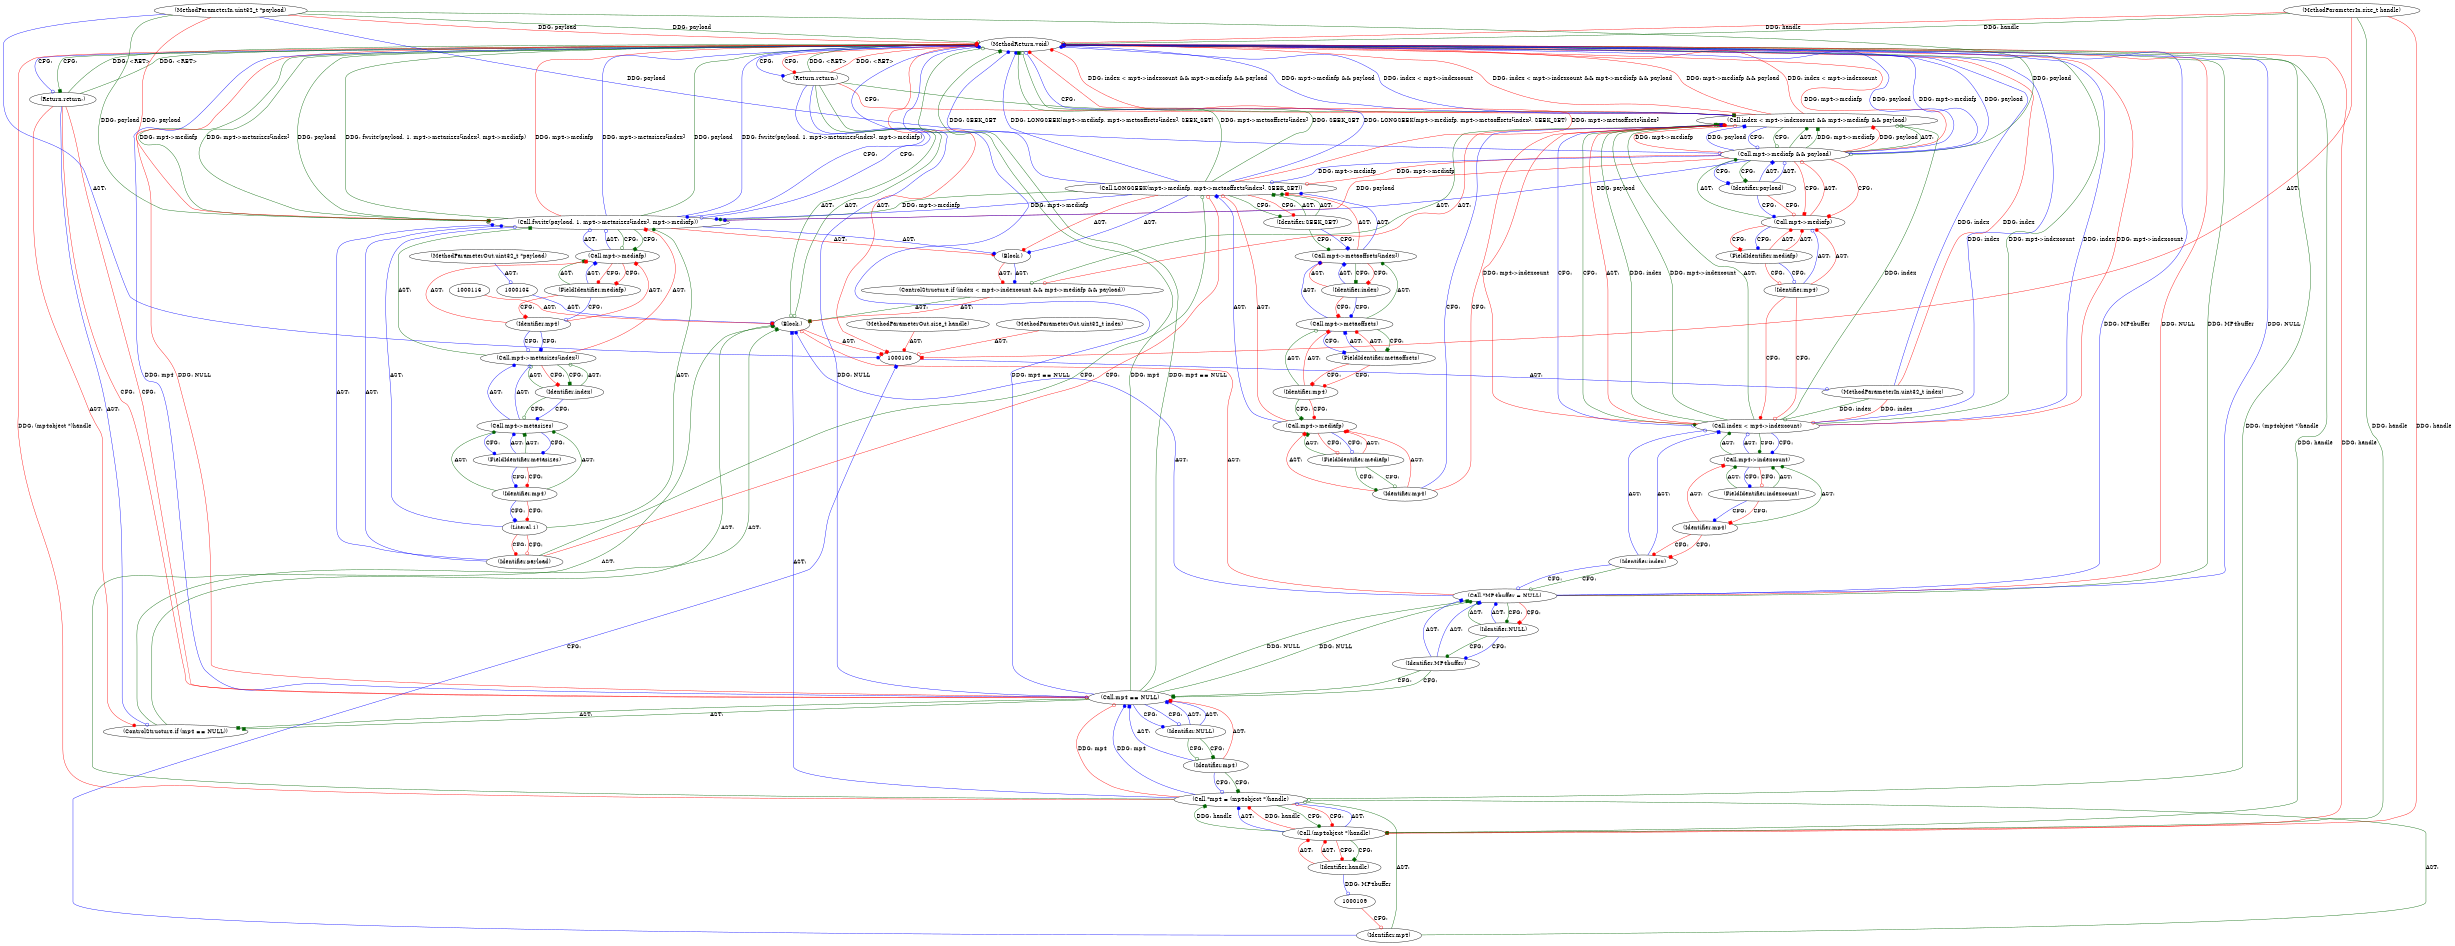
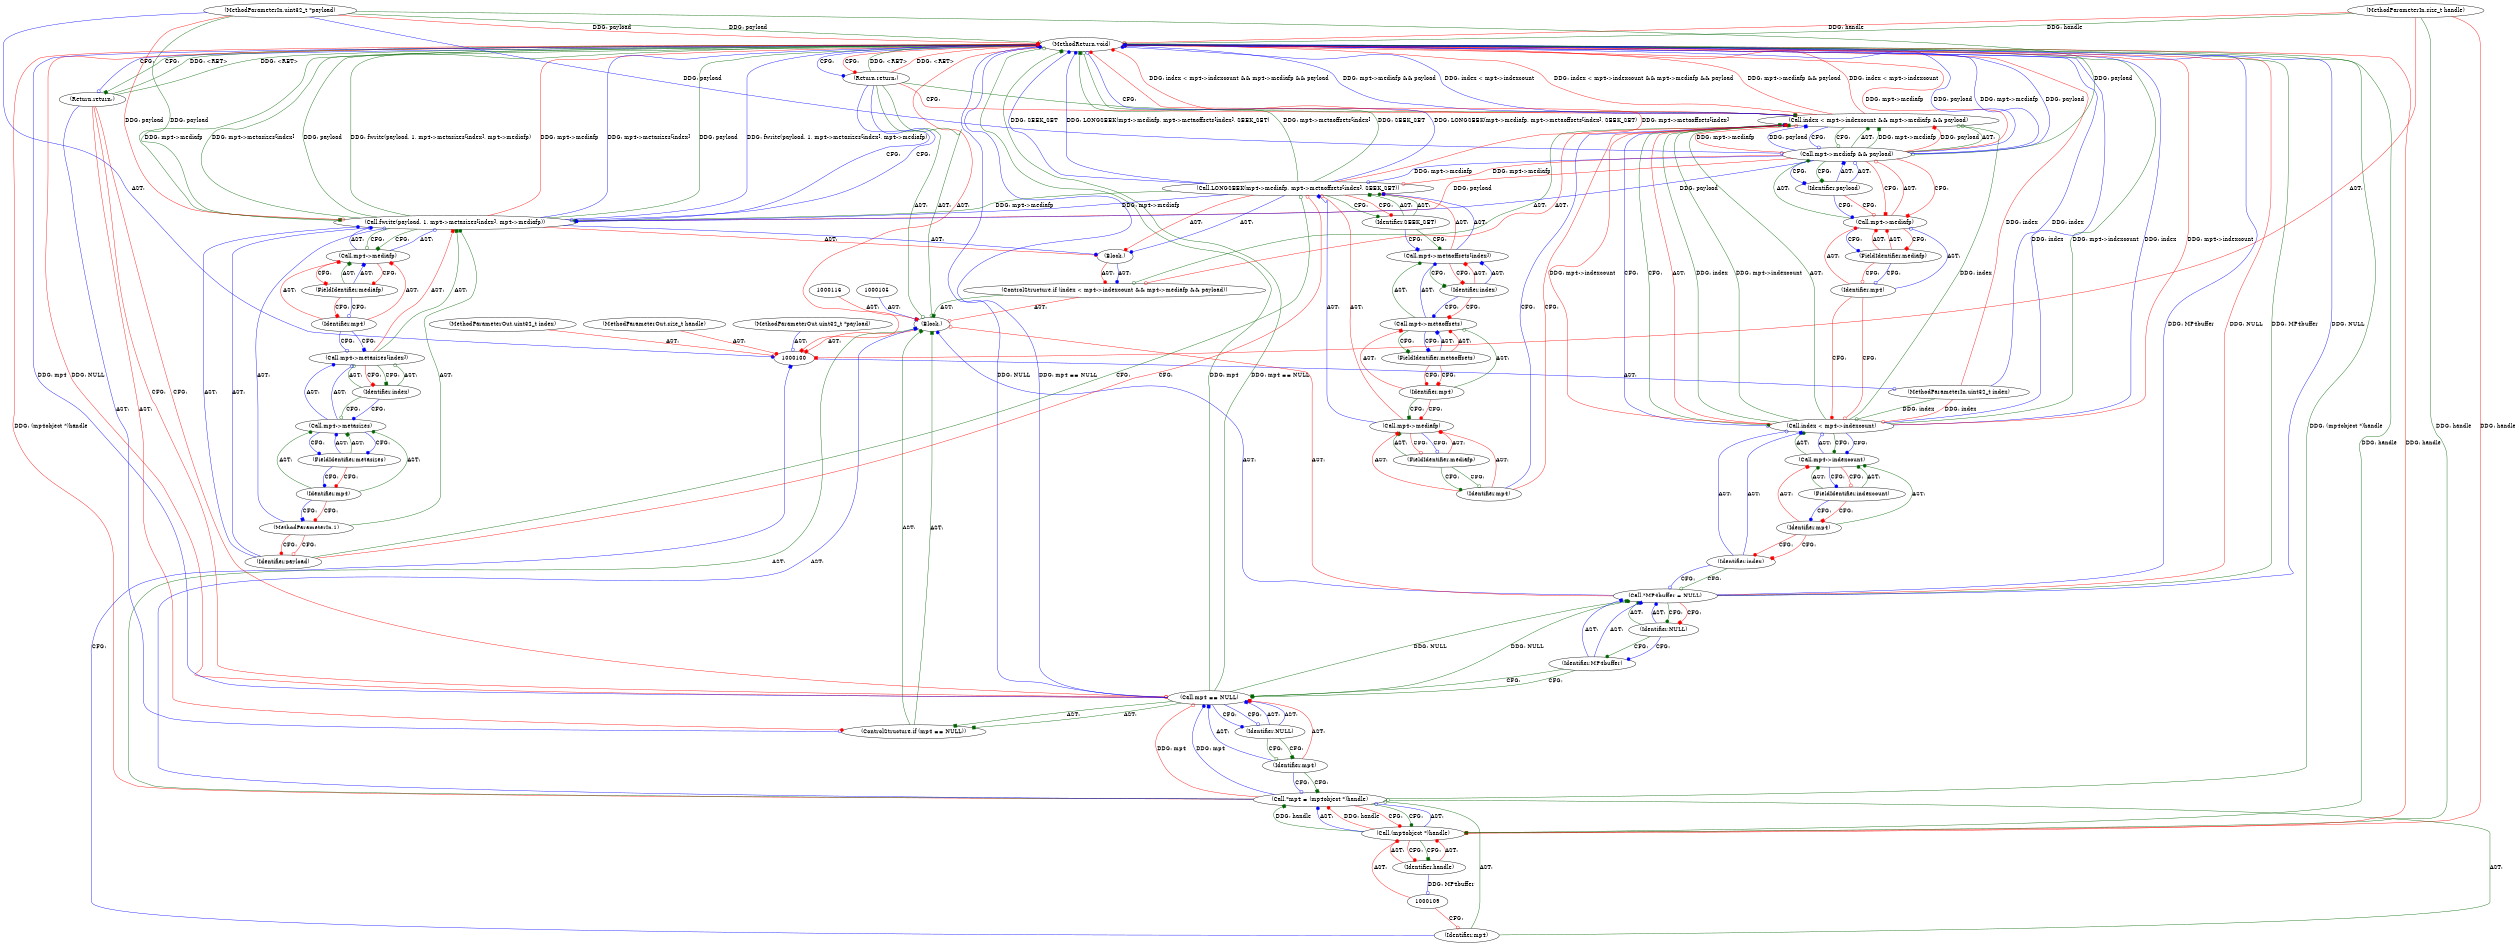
edge "(MethodParameterOut,uint32_t *payload)" -> "1000105": now "(MethodParameterOut,uint32_t *payload)" -> "1000100"
node "(Literal,1)": label "(Literal,1)" -> "(MethodParameterIn,1)"
edge "1000109" -> "(Call,(mp4object *)handle)": added, label "AST:"
